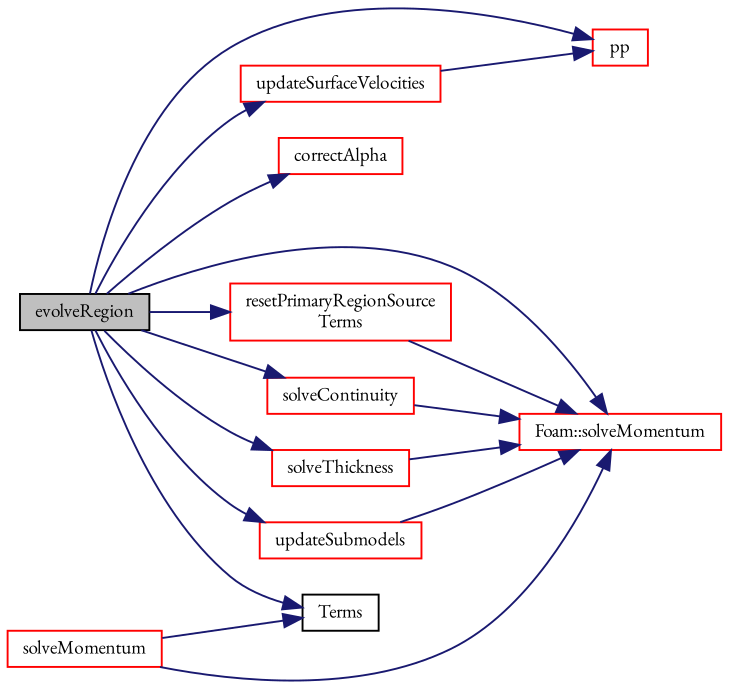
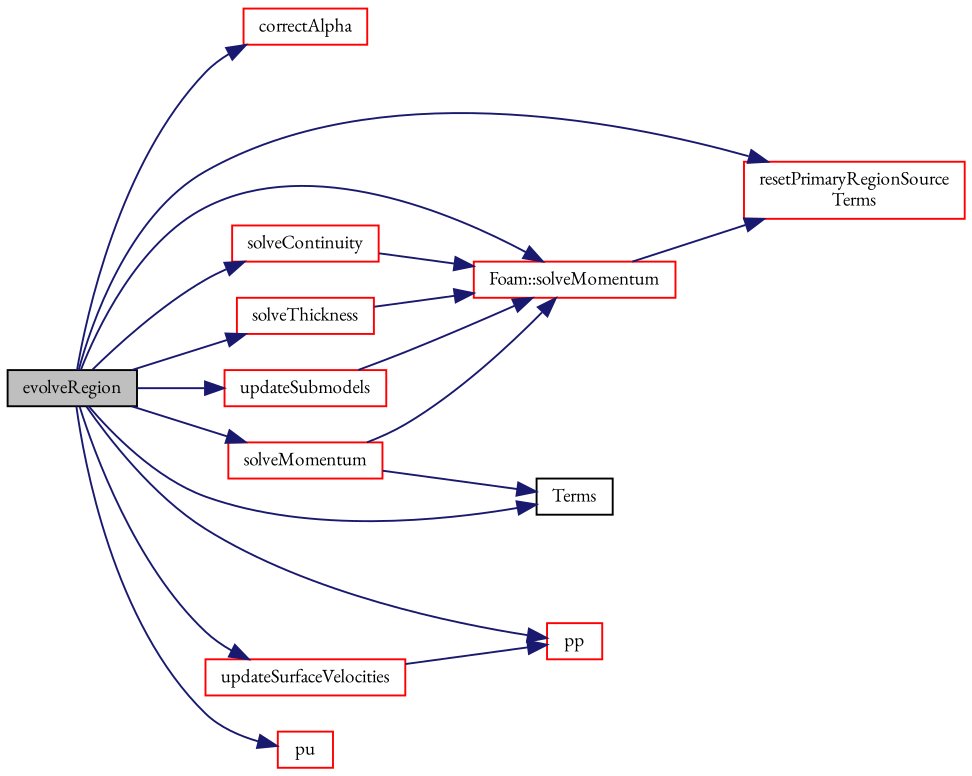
edge "resetPrimaryRegionSource Terms" -> "Foam::solveMomentum": reversed
edge "evolveRegion" -> "solveMomentum": added
node "pu": added
